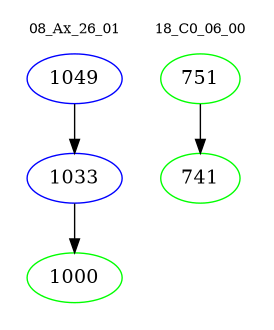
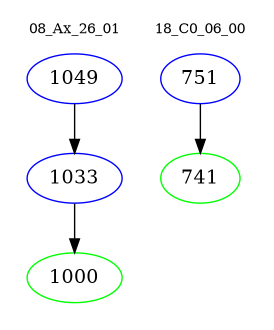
node "751": color green -> blue
